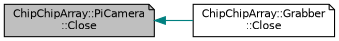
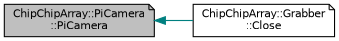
node "ChipChipArray::PiCamera ::Close": label "ChipChipArray::PiCamera ::Close" -> "ChipChipArray::PiCamera ::PiCamera"
